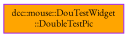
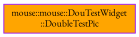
node "dcc::mouse::DouTestWidget ::DoubleTestPic": label "dcc::mouse::DouTestWidget ::DoubleTestPic" -> "mouse::mouse::DouTestWidget ::DoubleTestPic"
